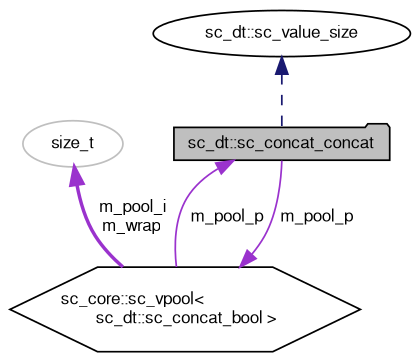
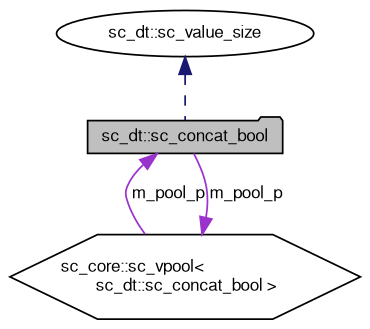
node "size_t": removed
node "sc_dt::sc_concat_concat": label "sc_dt::sc_concat_concat" -> "sc_dt::sc_concat_bool"
